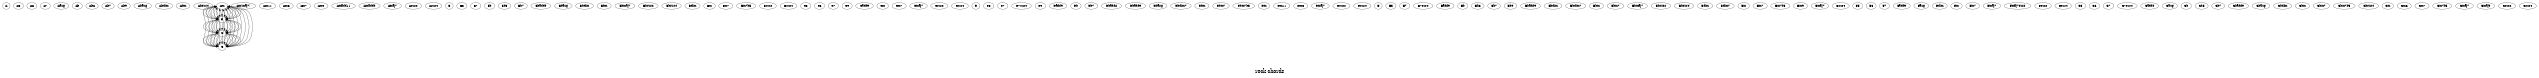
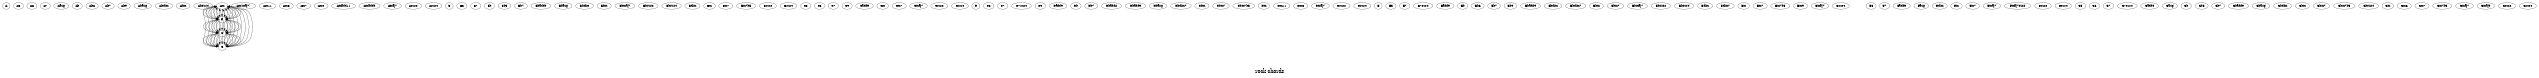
node "F5": removed
